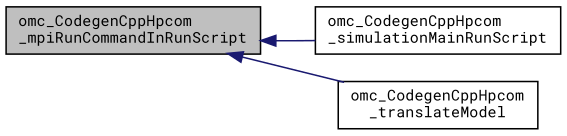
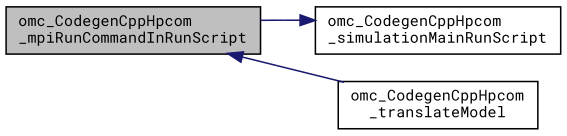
edge "omc_CodegenCppHpcom _simulationMainRunScript" -> "omc_CodegenCppHpcom _mpiRunCommandInRunScript": reversed
